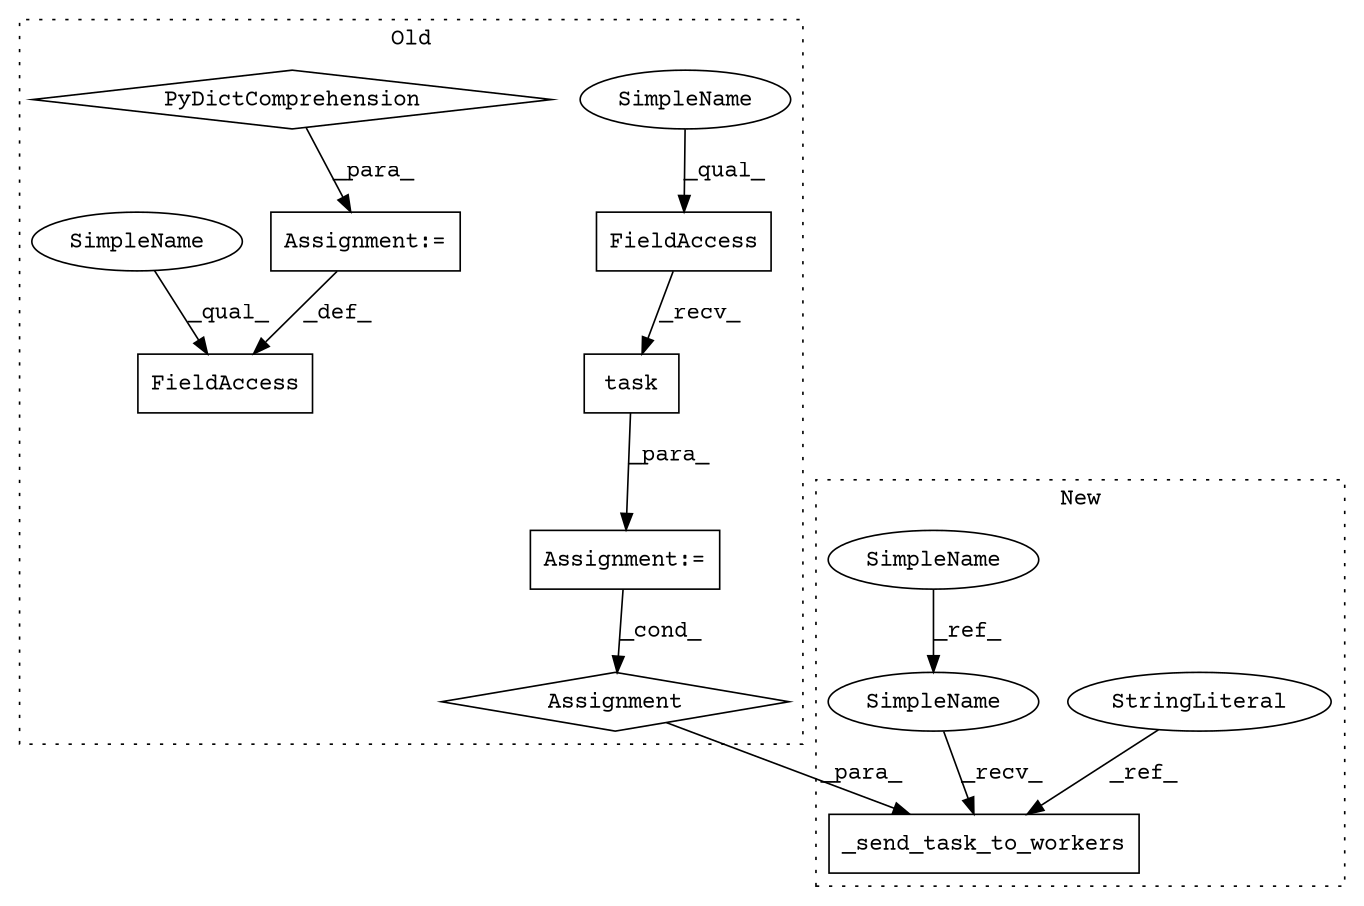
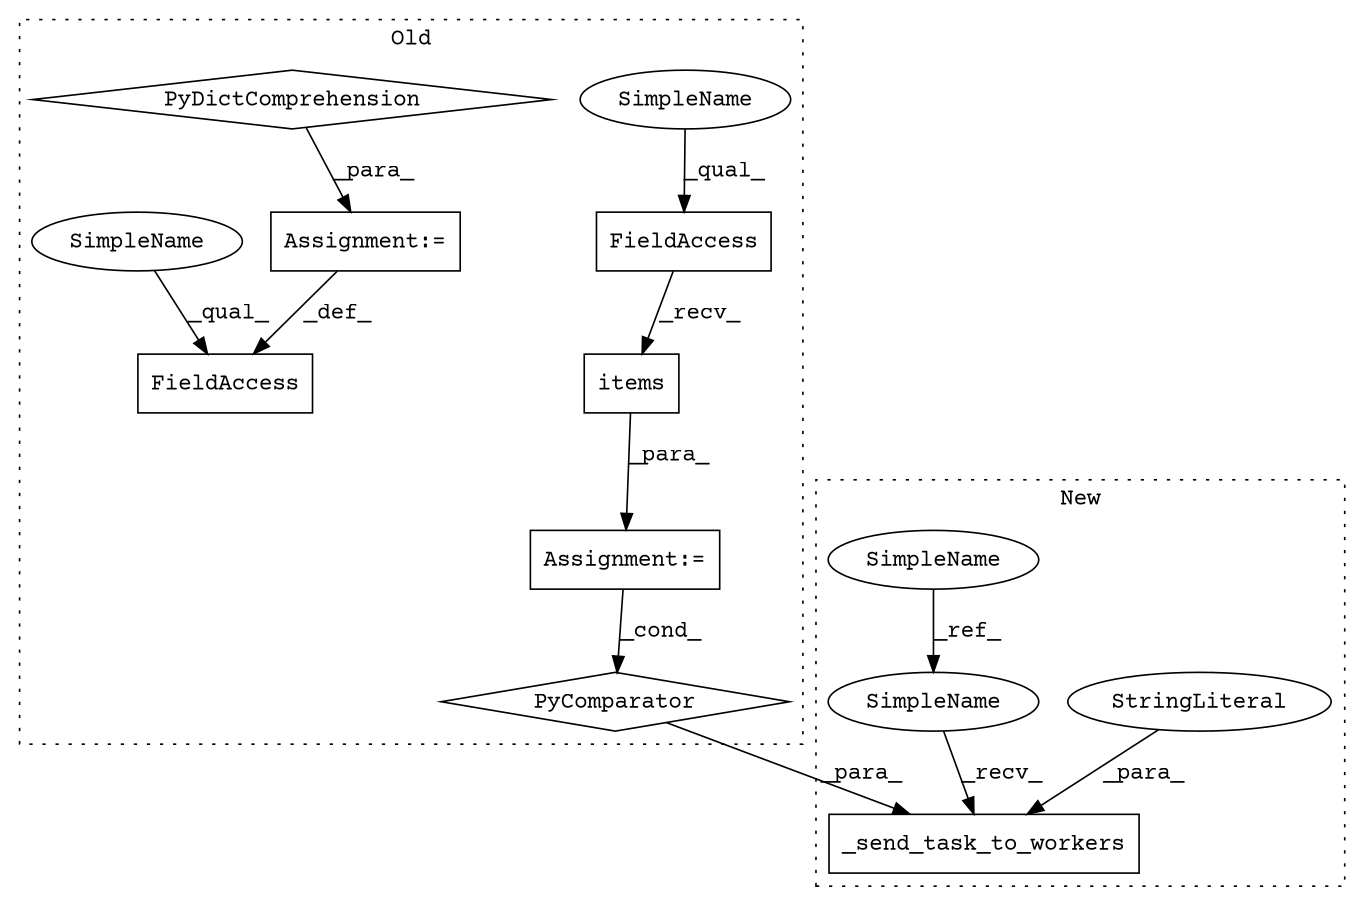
node "task": label "task" -> "items"
node "Assignment": label "Assignment" -> "PyComparator"
edge "StringLiteral" -> "_send_task_to_workers": label "_ref_" -> "_para_"
